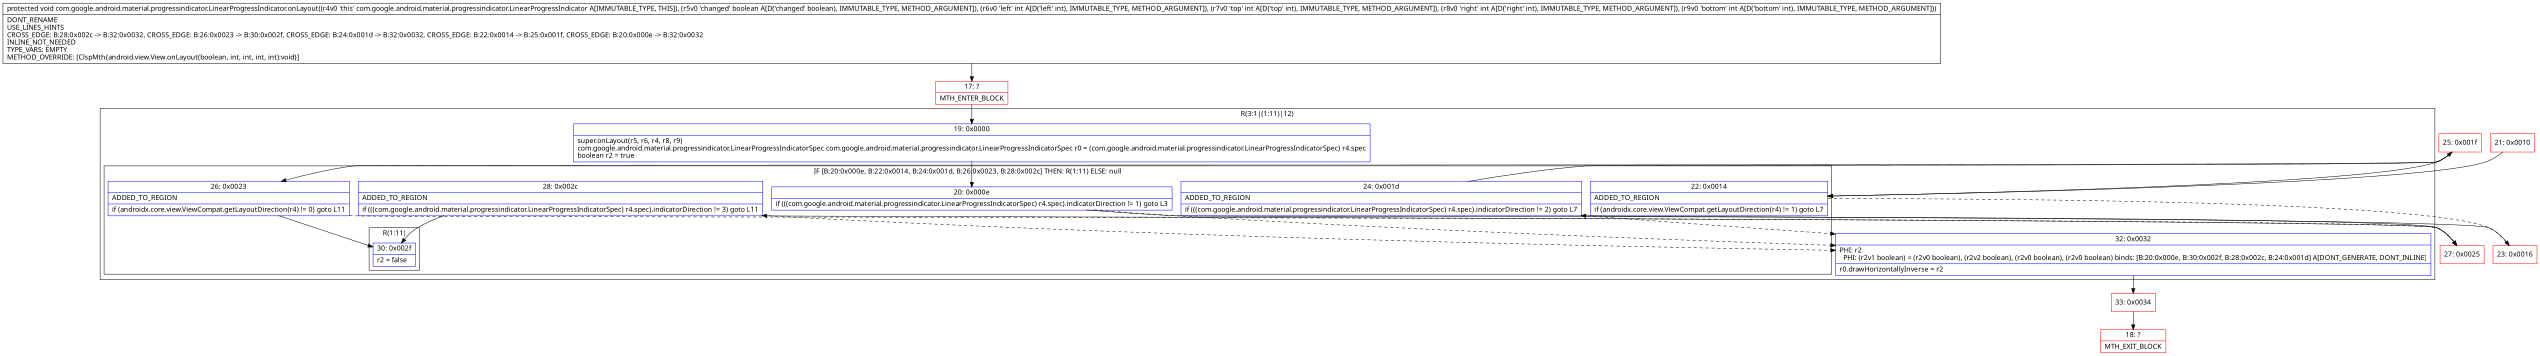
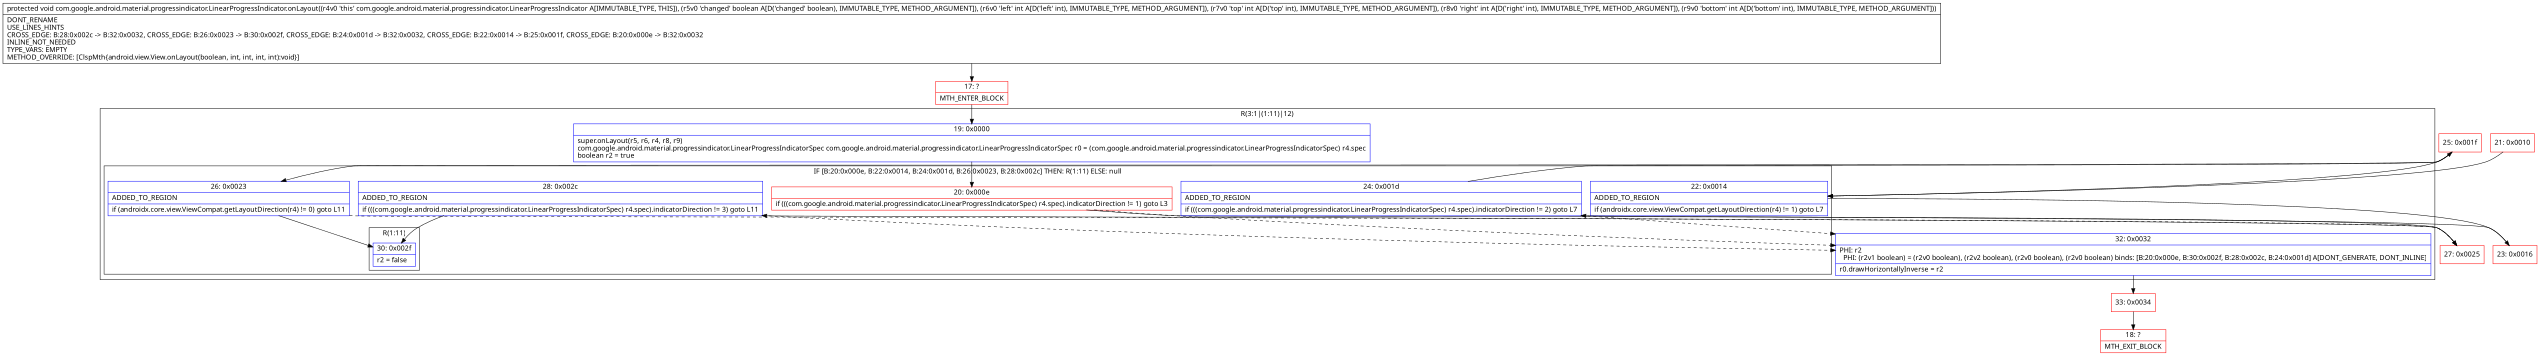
node "20: 0x000e": color blue -> red
edge "22: 0x0014" -> "23: 0x0016": style dashed -> solid
